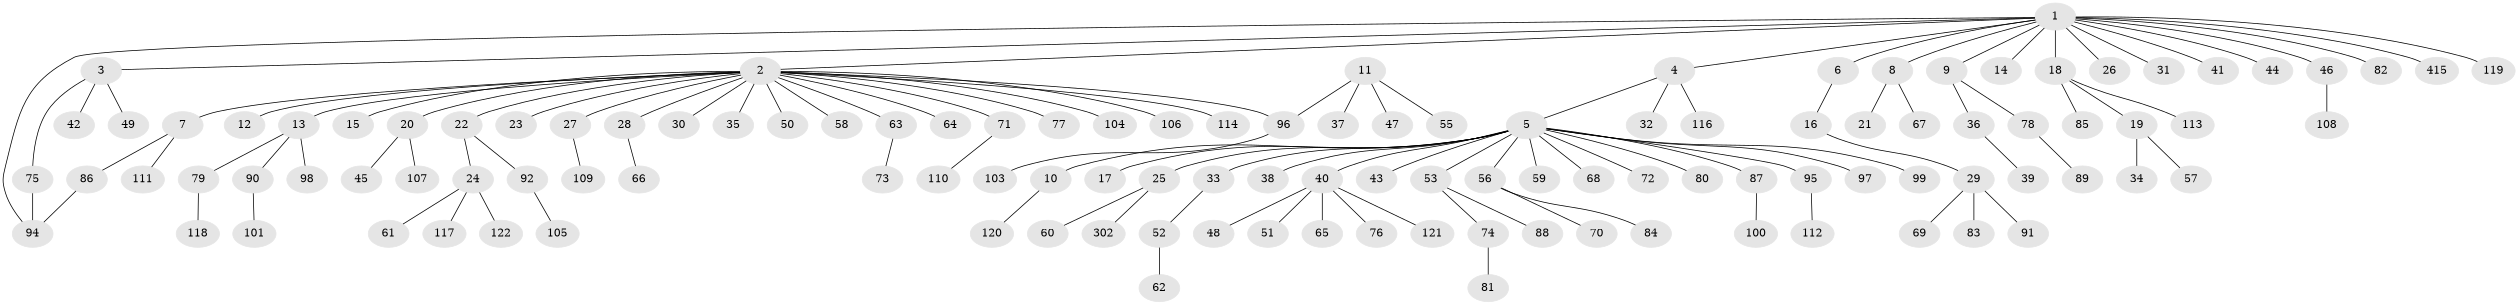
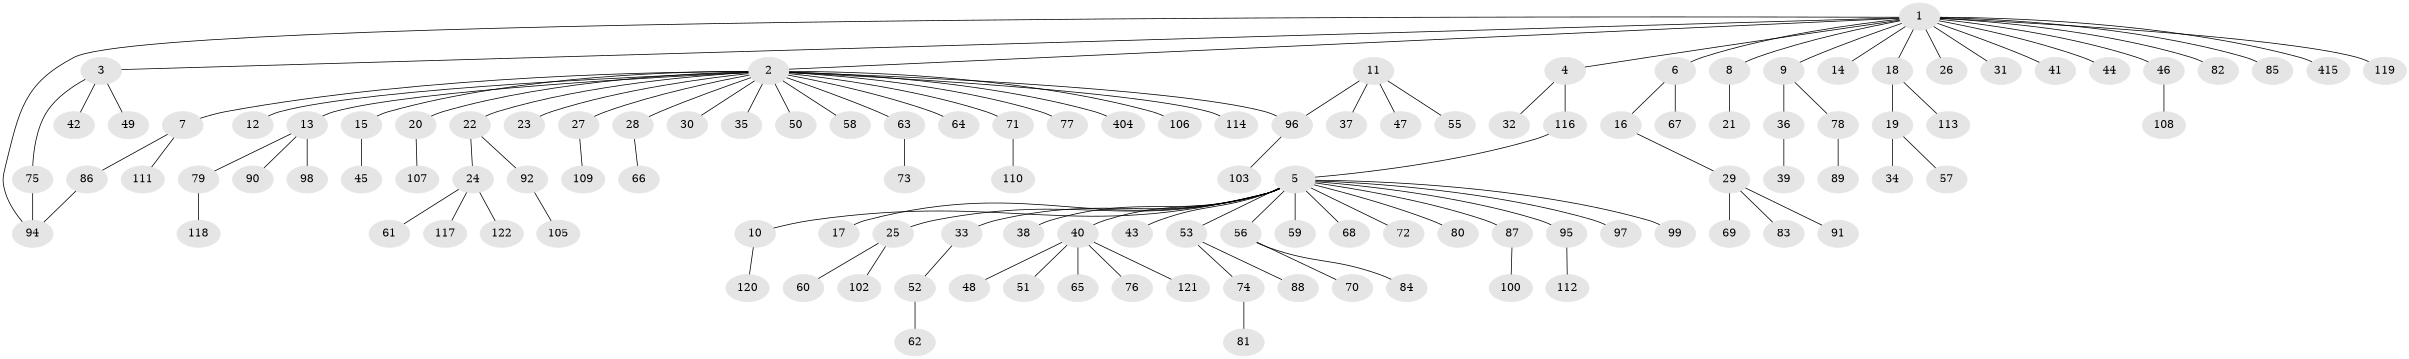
edge "4" -- "5": now "116" -- "5"
edge "8" -- "67": now "6" -- "67"
edge "18" -- "85": now "1" -- "85"
node "104": label "104" -> "404"
edge "20" -- "45": now "15" -- "45"
node "101": removed
node "302": label "302" -> "102"
